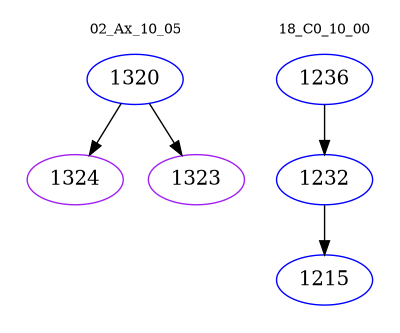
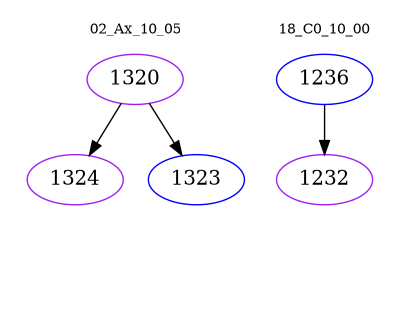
node "1320": color blue -> purple
node "1323": color purple -> blue
node "1232": color blue -> purple
node "1215": removed
